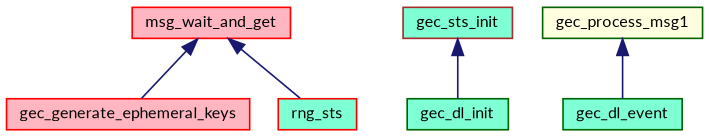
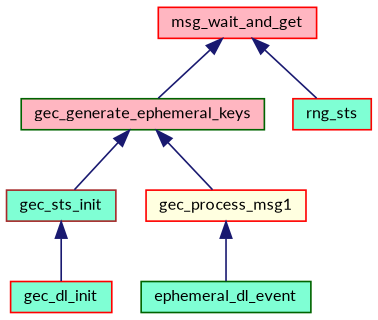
node "gec_process_msg1": color darkgreen -> red
node "gec_generate_ephemeral_keys": color red -> darkgreen
node "gec_dl_init": color darkgreen -> red
node "gec_dl_event": label "gec_dl_event" -> "ephemeral_dl_event"
edge "gec_sts_init" -> "gec_generate_ephemeral_keys": added
edge "gec_process_msg1" -> "gec_generate_ephemeral_keys": added
